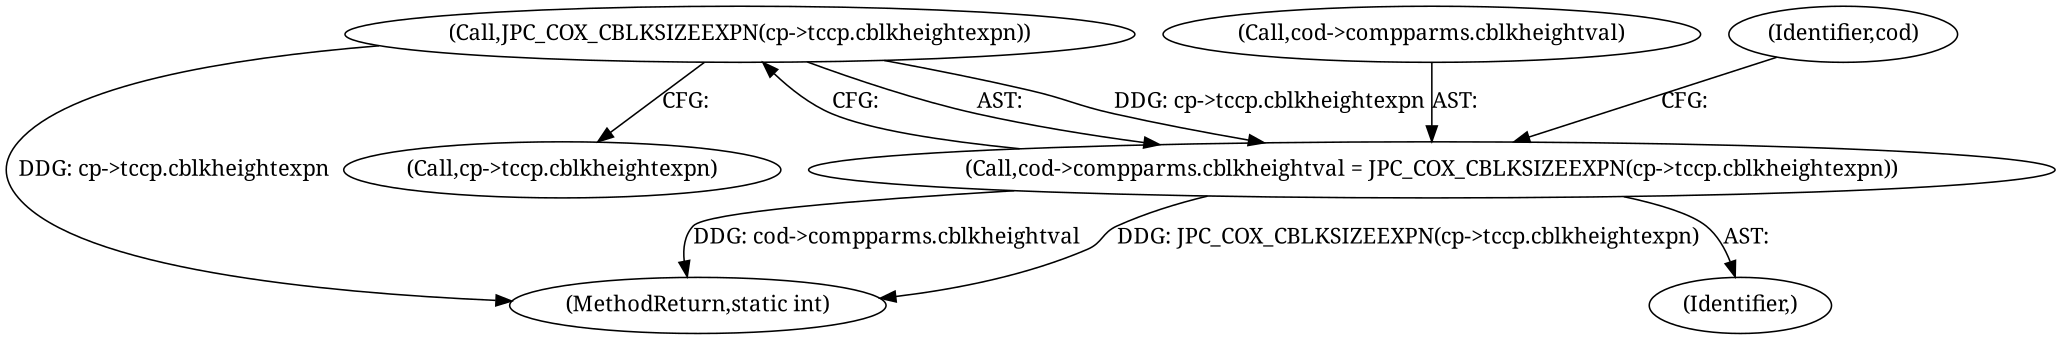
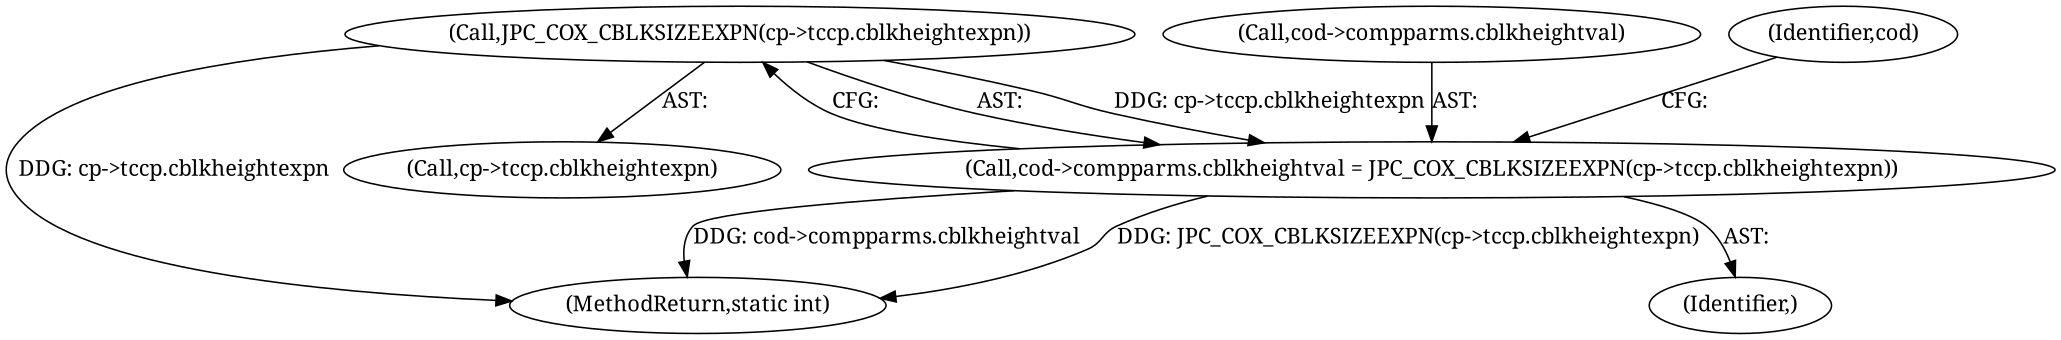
edge "(Call,JPC_COX_CBLKSIZEEXPN(cp->tccp.cblkheightexpn))" -> "(Call,cp->tccp.cblkheightexpn)": label "CFG: " -> "AST: "
